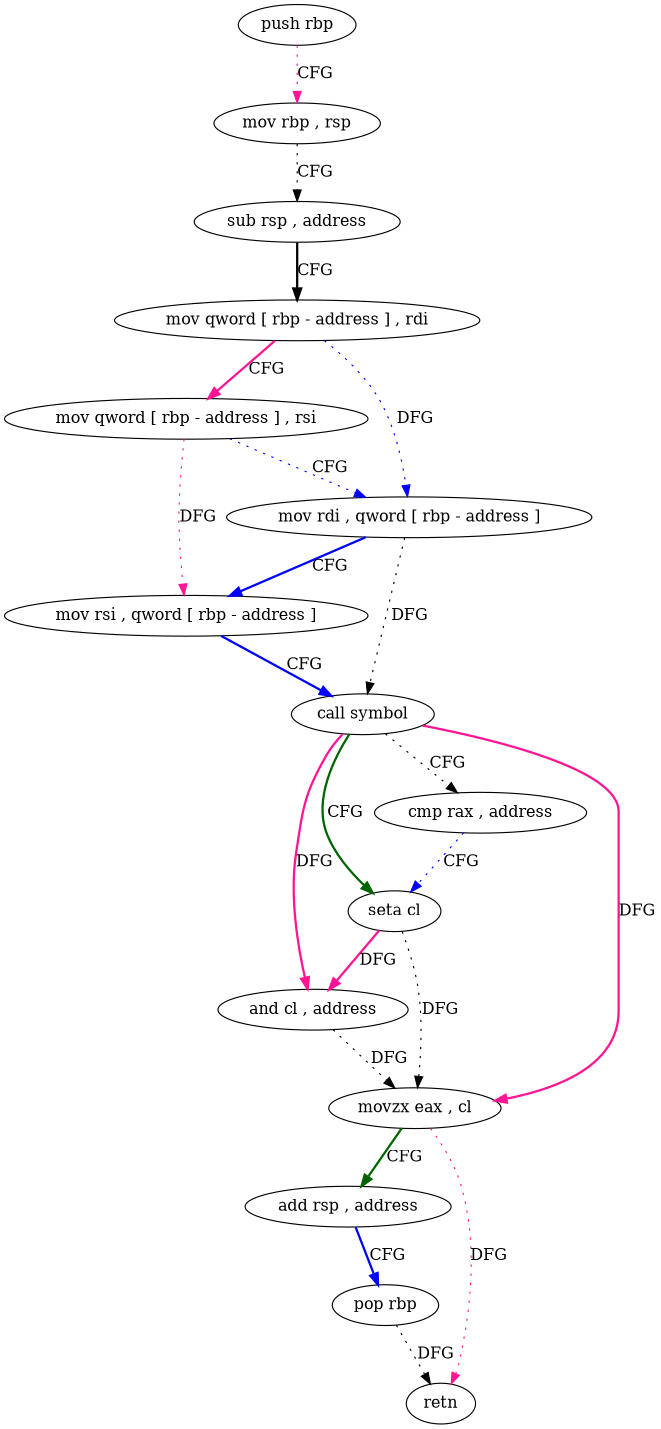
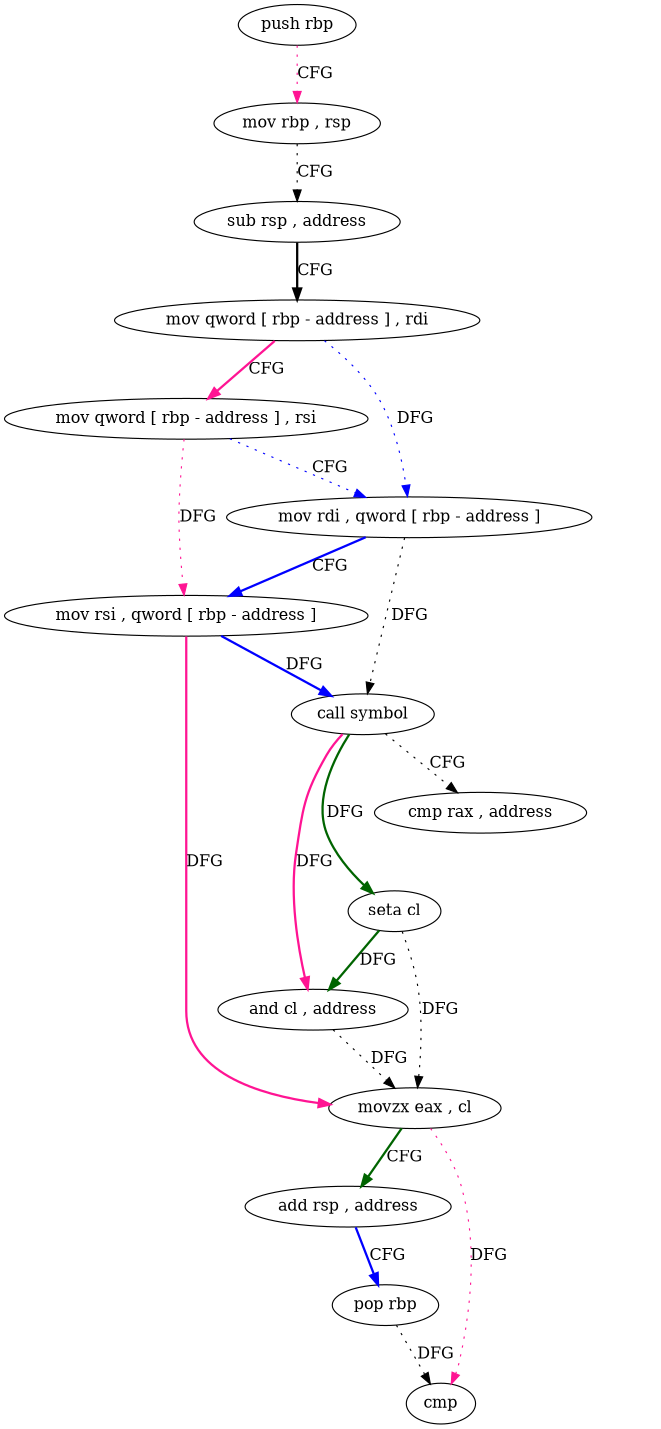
edge "mov rsi , qword [ rbp - address ]" -> "call symbol": label "CFG" -> "DFG"
edge "call symbol" -> "seta cl": label "CFG" -> "DFG"
edge "cmp rax , address" -> "seta cl": removed, label "CFG"
edge "call symbol" -> "movzx eax , cl": now "mov rsi , qword [ rbp - address ]" -> "movzx eax , cl"
edge "seta cl" -> "and cl , address": color deeppink -> darkgreen
node "retn": label "retn" -> "cmp"
